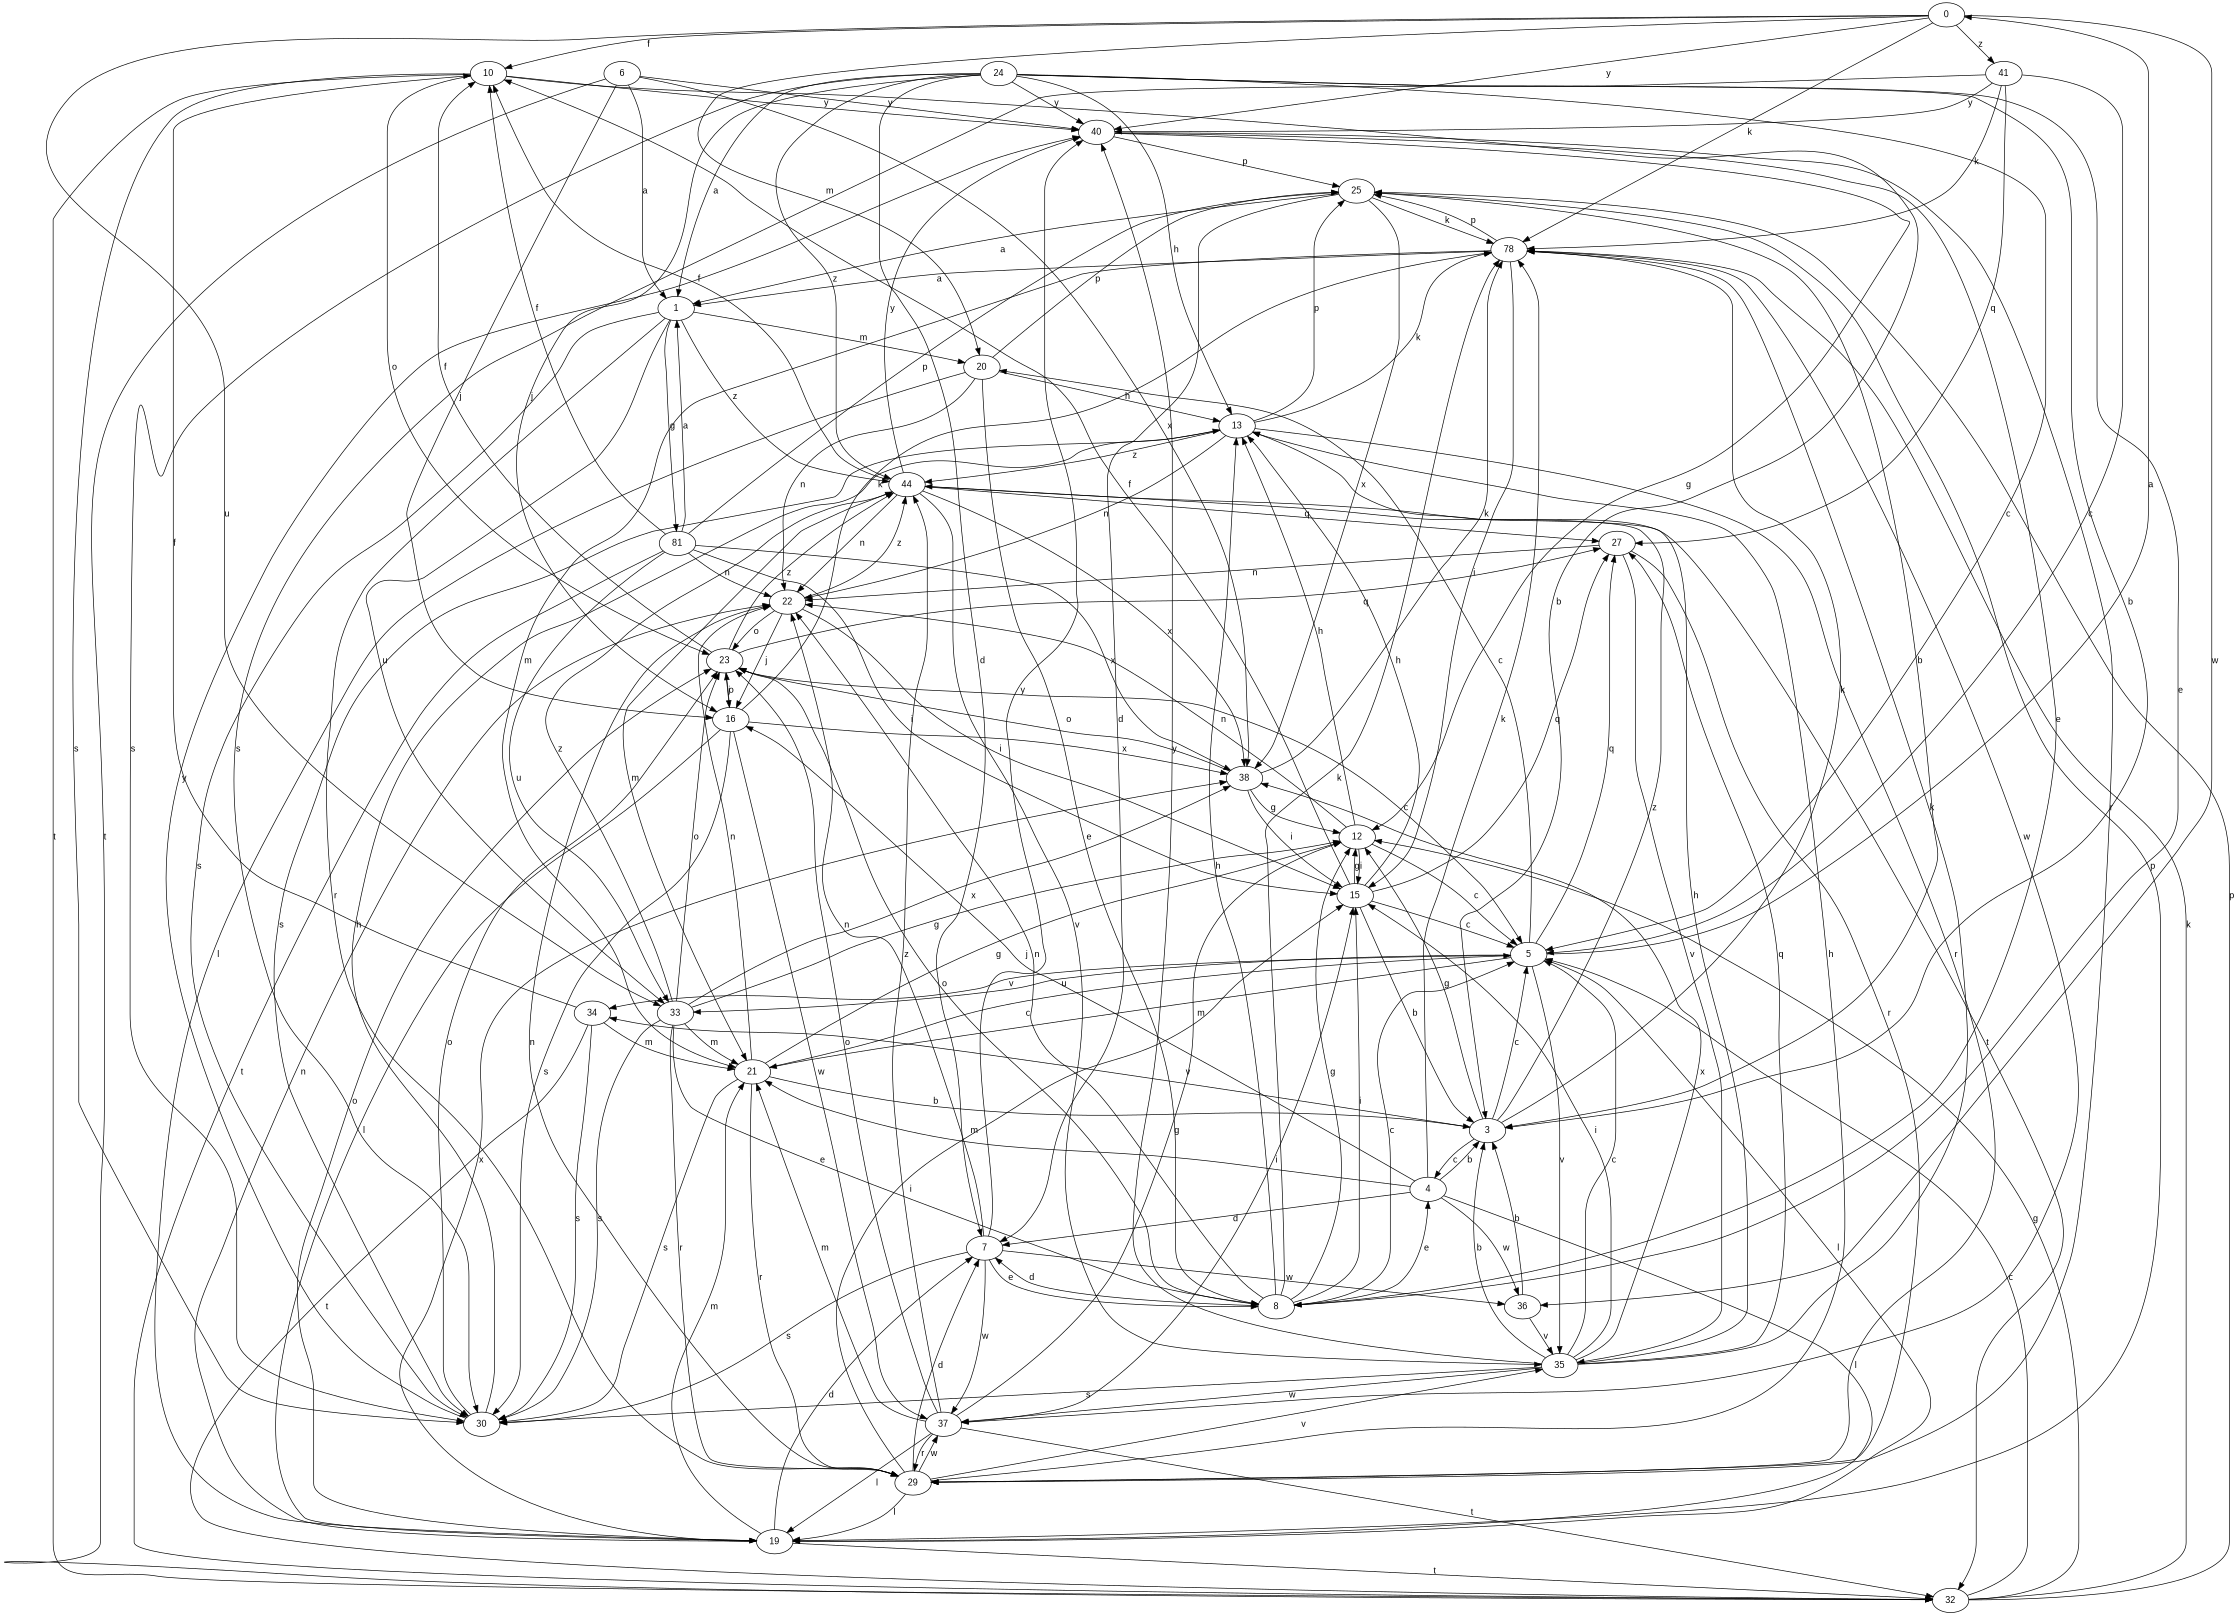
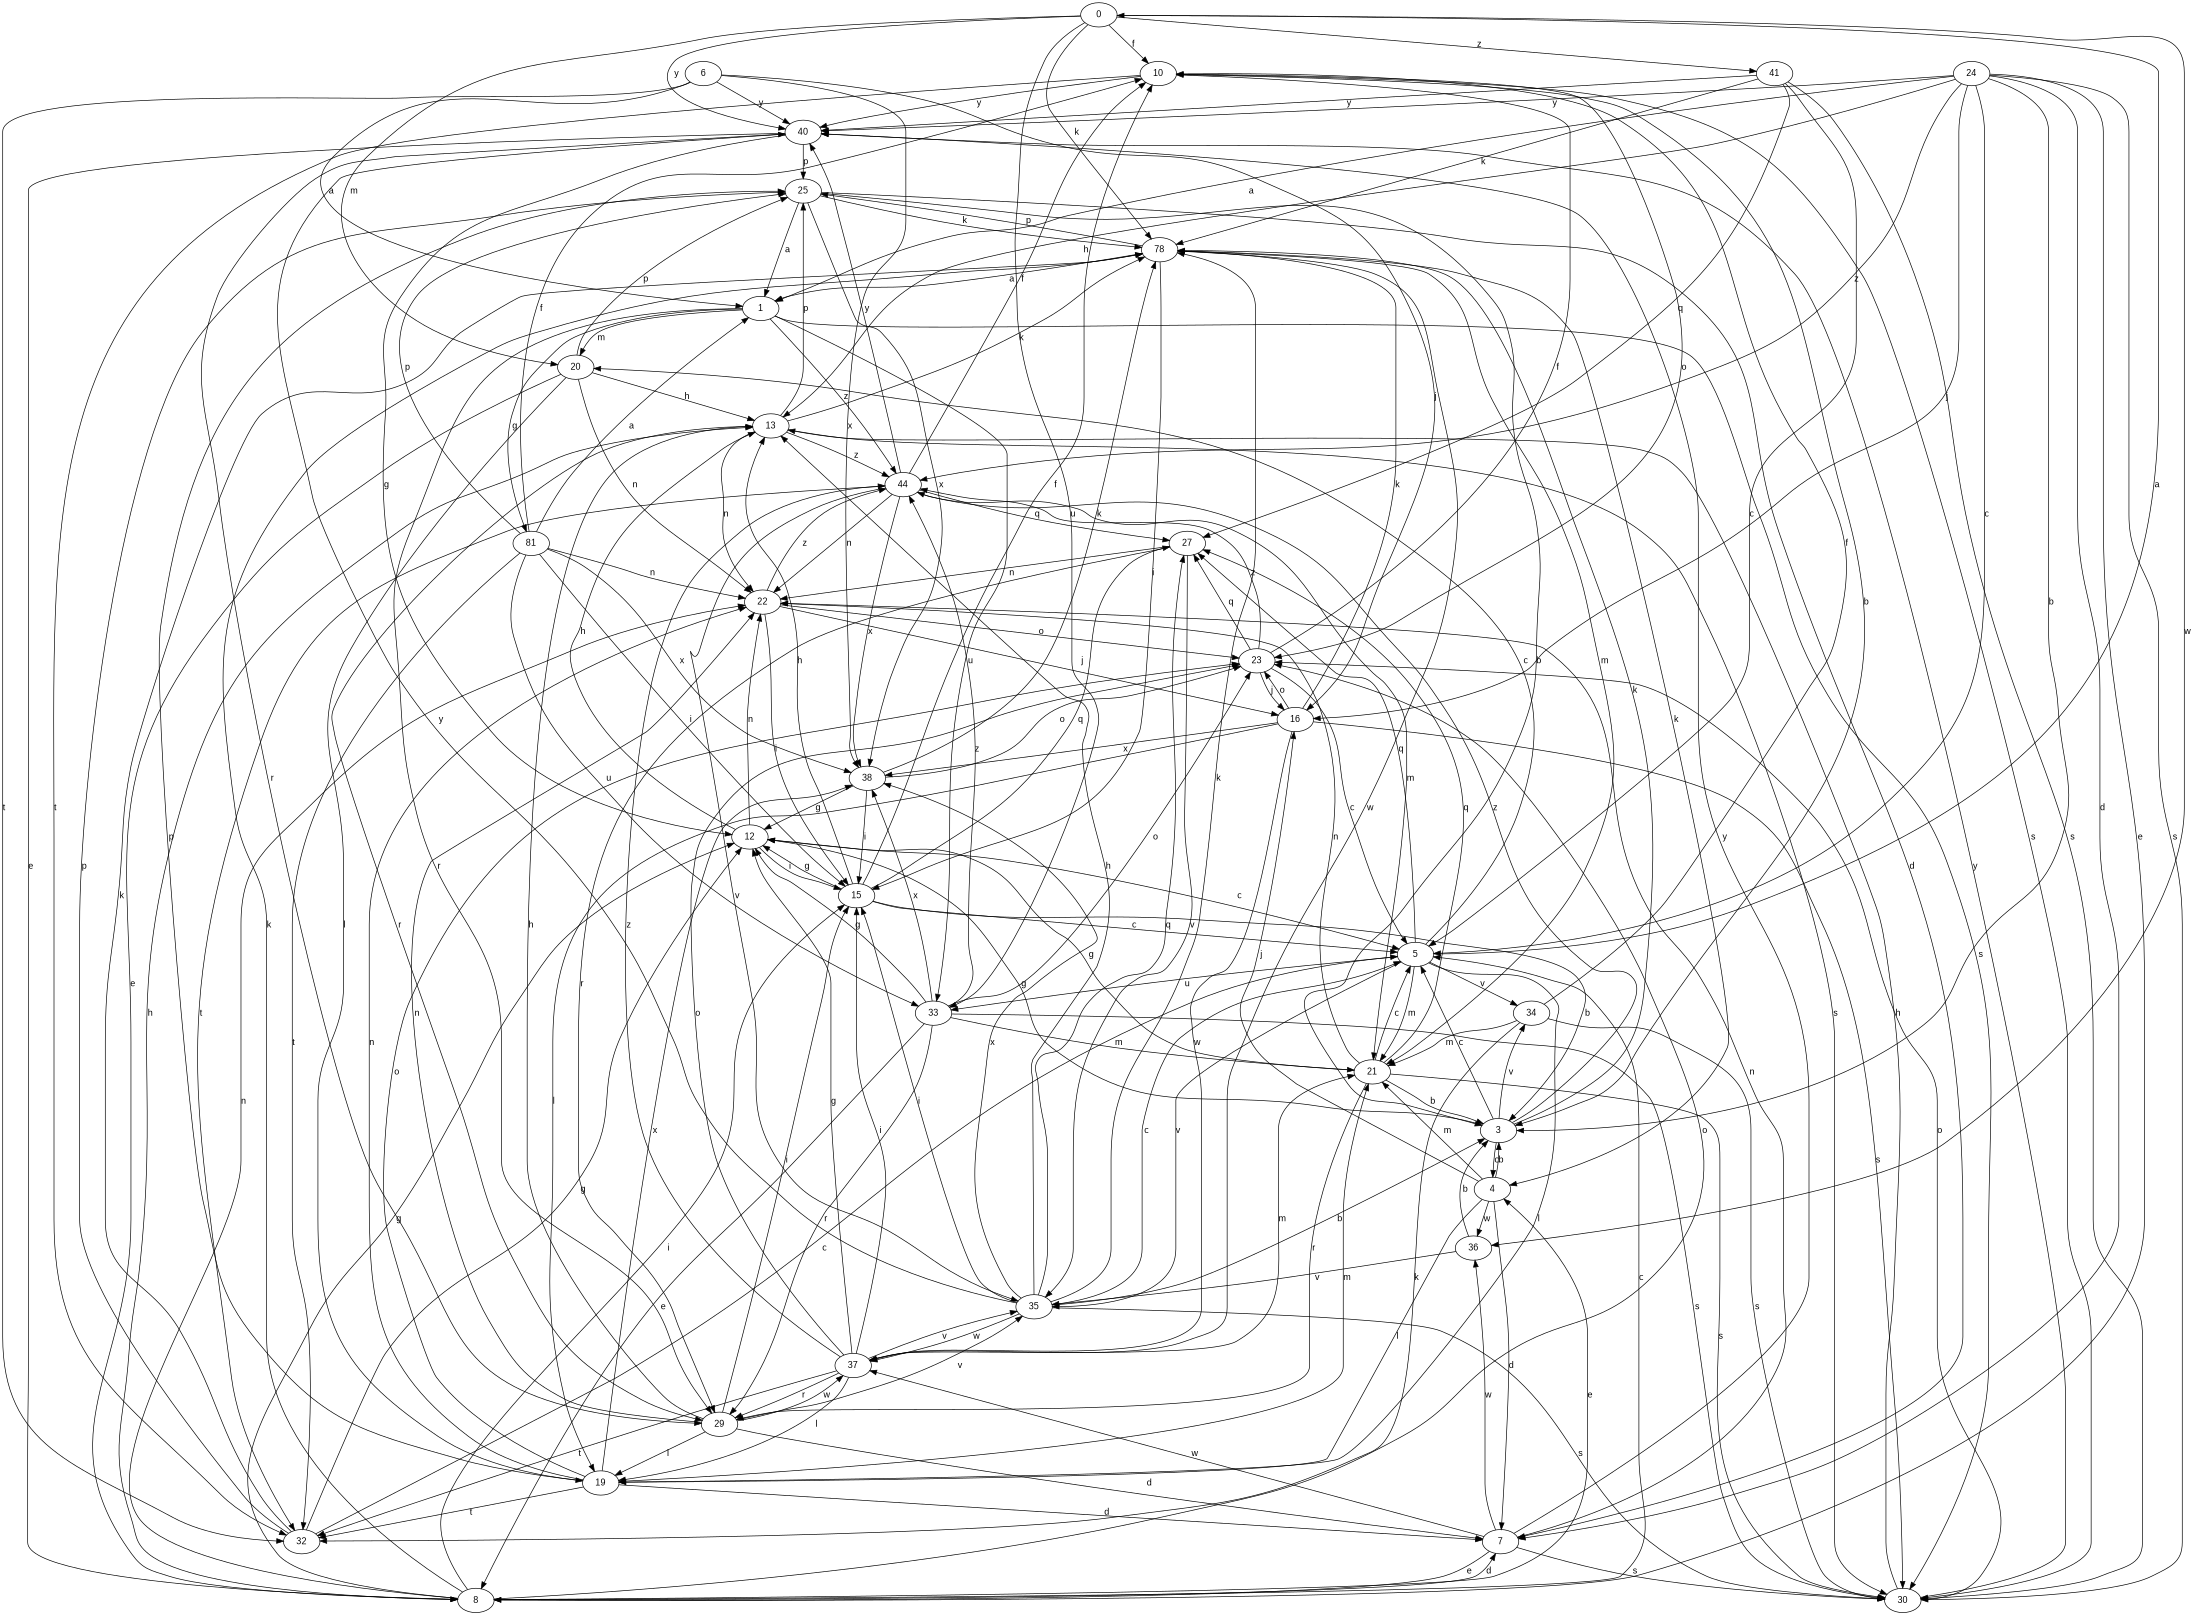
edge "4" -> "78": reversed
edge "21" -> "27": added, label "q"
edge "34" -> "32": label "t" -> "k"
edge "37" -> "35": added, label "v"
